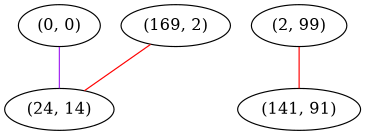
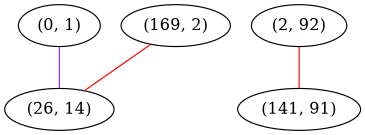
node "(0, 0)": label "(0, 0)" -> "(0, 1)"
node "(2, 99)": label "(2, 99)" -> "(2, 92)"
node "(24, 14)": label "(24, 14)" -> "(26, 14)"
